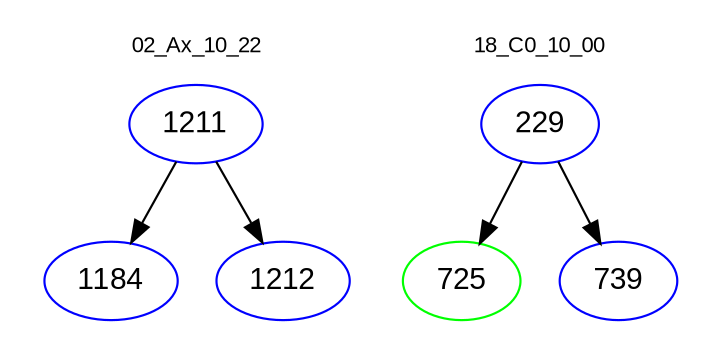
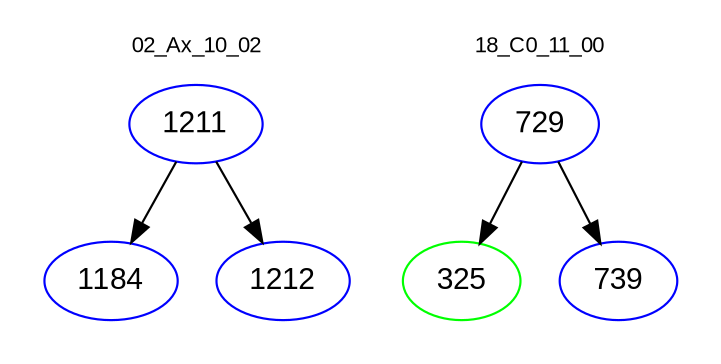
cluster "02_Ax_10_22": label "02_Ax_10_22" -> "02_Ax_10_02"
cluster "18_C0_10_00": label "18_C0_10_00" -> "18_C0_11_00"
node "229": label "229" -> "729"
node "725": label "725" -> "325"
